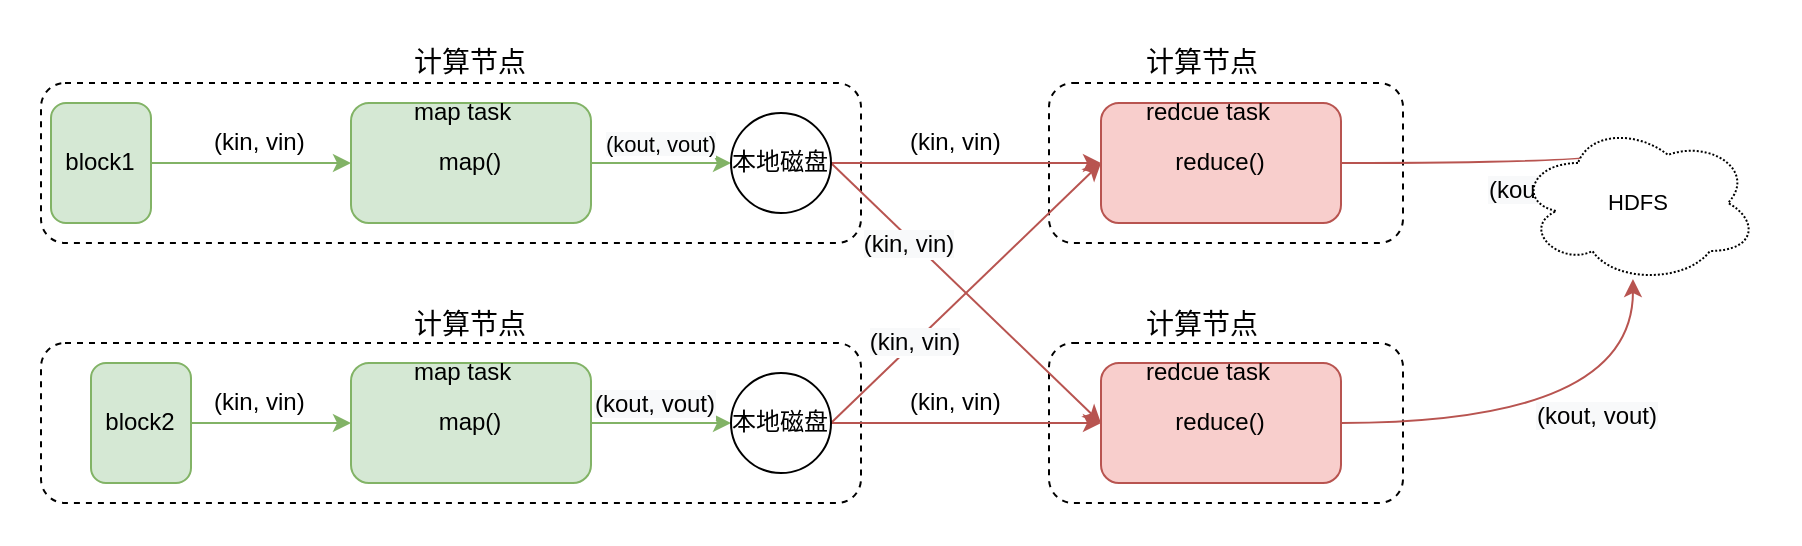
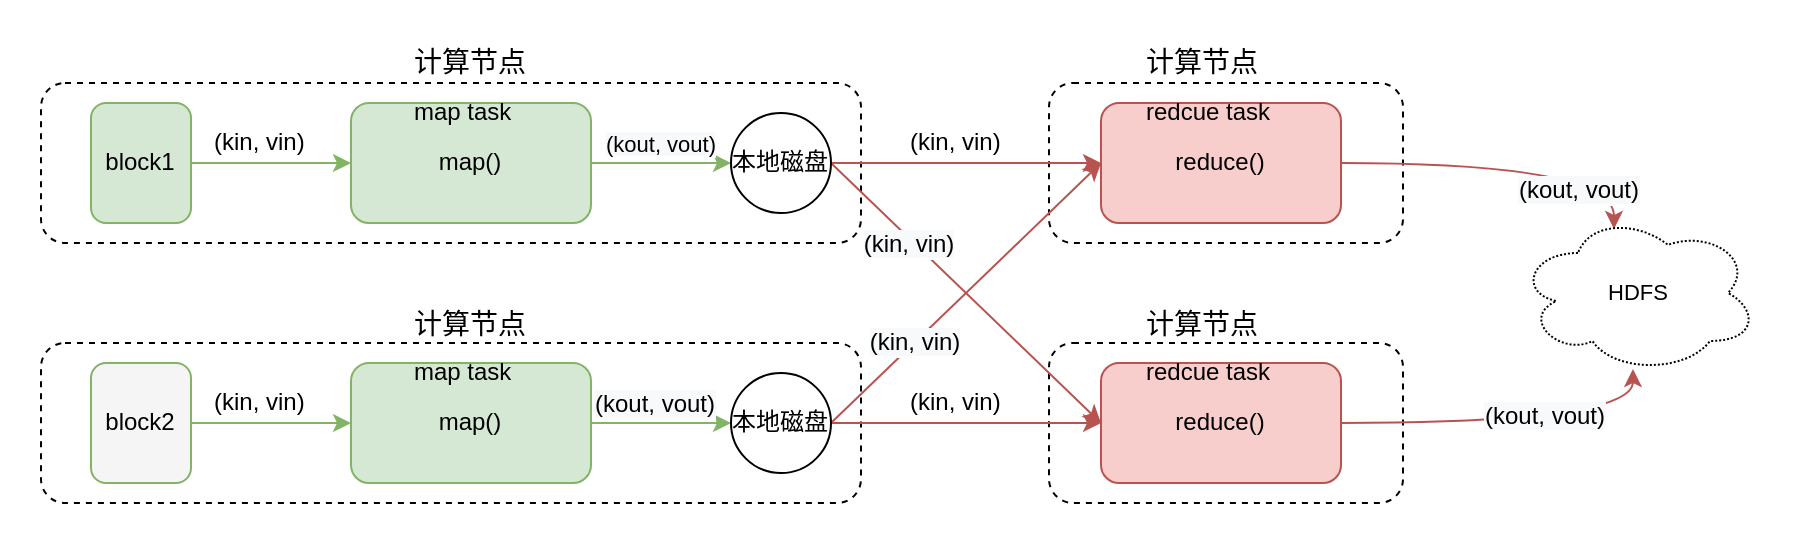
node "block1": moved (101, 163) -> (141, 163)
node "HDFS": moved (1638, 203) -> (1638, 293)
node "block2": fillcolor #d5e8d4 -> #f5f5f5
